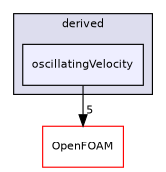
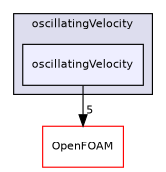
cluster "derived": label "derived" -> "oscillatingVelocity"
